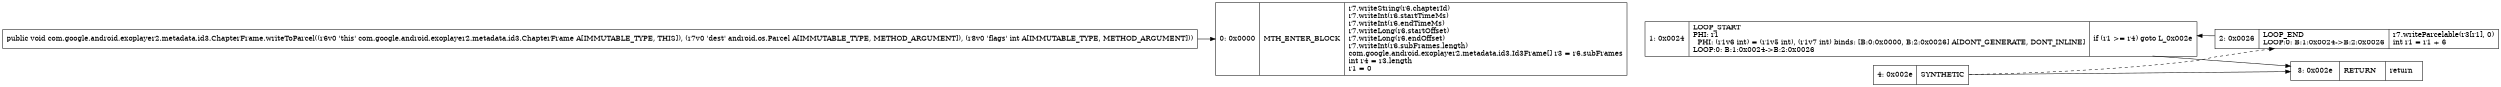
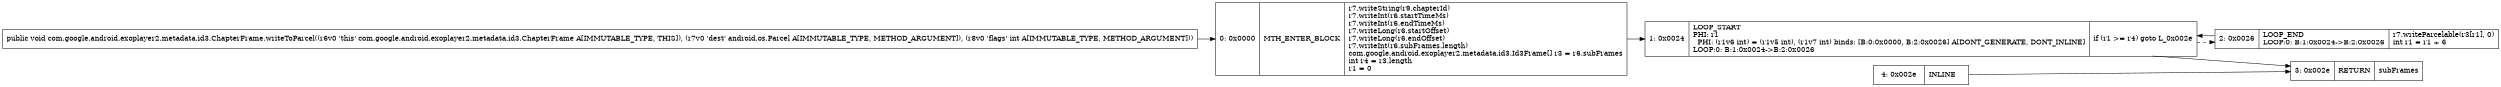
node "0: 0x0000": text "r7.writeString(r6.chapterId)" -> "r7.writeString(r9.chapterId)"
edge "0: 0x0000" -> "1: 0x0024": added
edge "4: 0x002e" -> "2: 0x0026": now "1: 0x0024" -> "2: 0x0026"
node "3: 0x002e": text "return" -> "subFrames"
node "4: 0x002e": text "SYNTHETIC" -> "INLINE"
